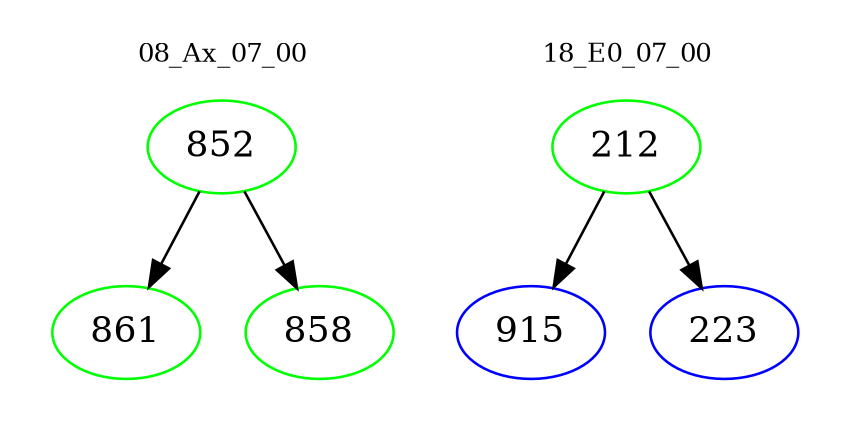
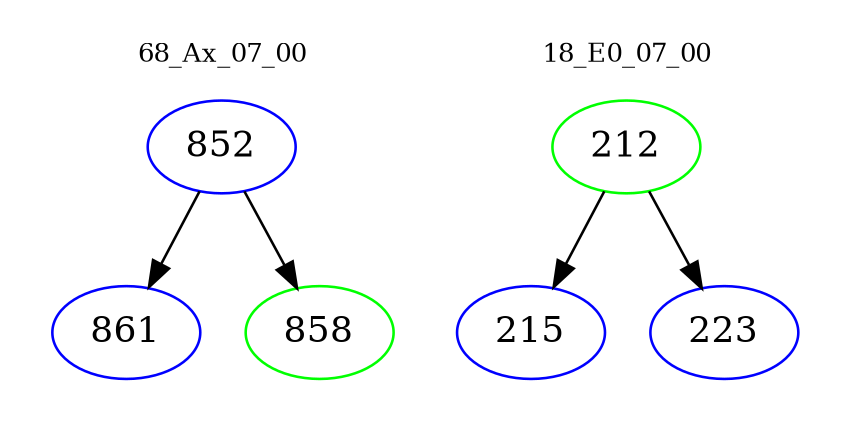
cluster "08_Ax_07_00": label "08_Ax_07_00" -> "68_Ax_07_00"
node "852": color green -> blue
node "861": color green -> blue
node "915": label "915" -> "215"
